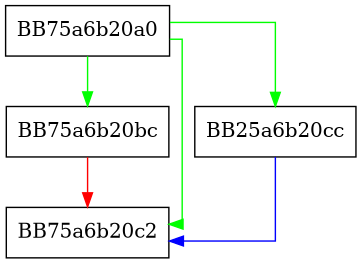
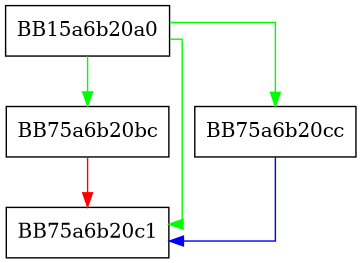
node "BB75a6b20a0": label "BB75a6b20a0" -> "BB15a6b20a0"
node "BB25a6b20cc": label "BB25a6b20cc" -> "BB75a6b20cc"
node "BB75a6b20c2": label "BB75a6b20c2" -> "BB75a6b20c1"
